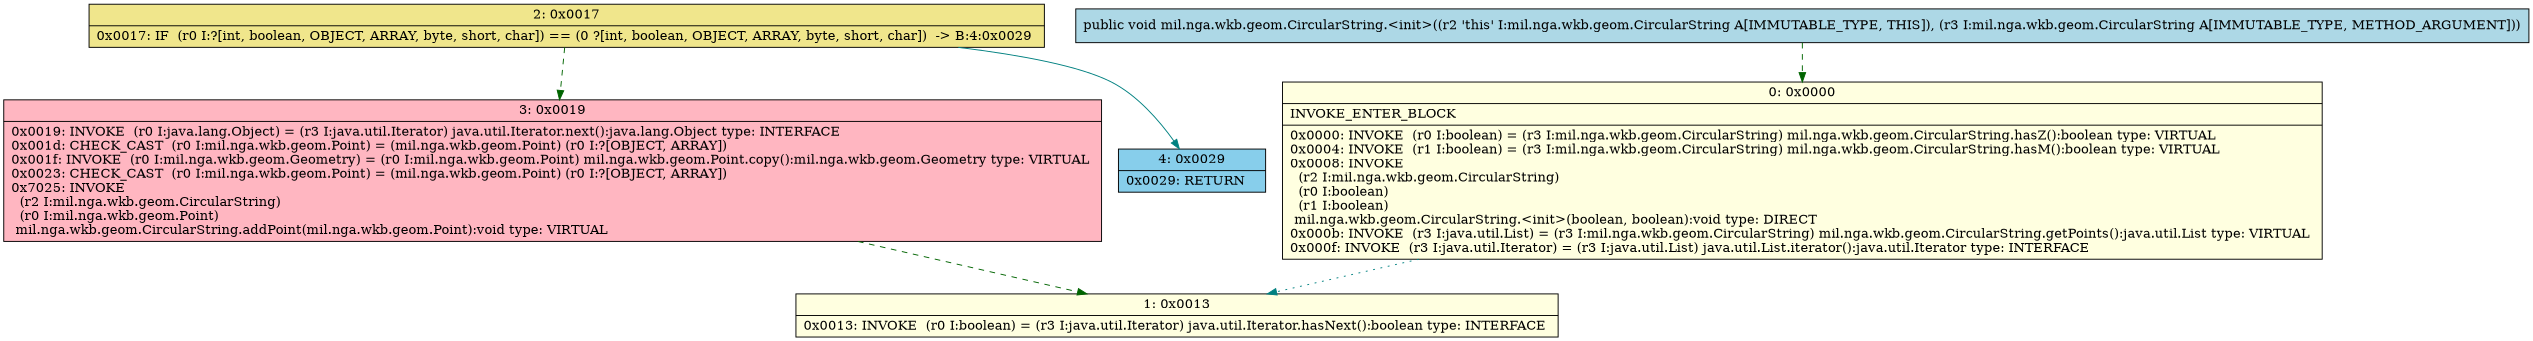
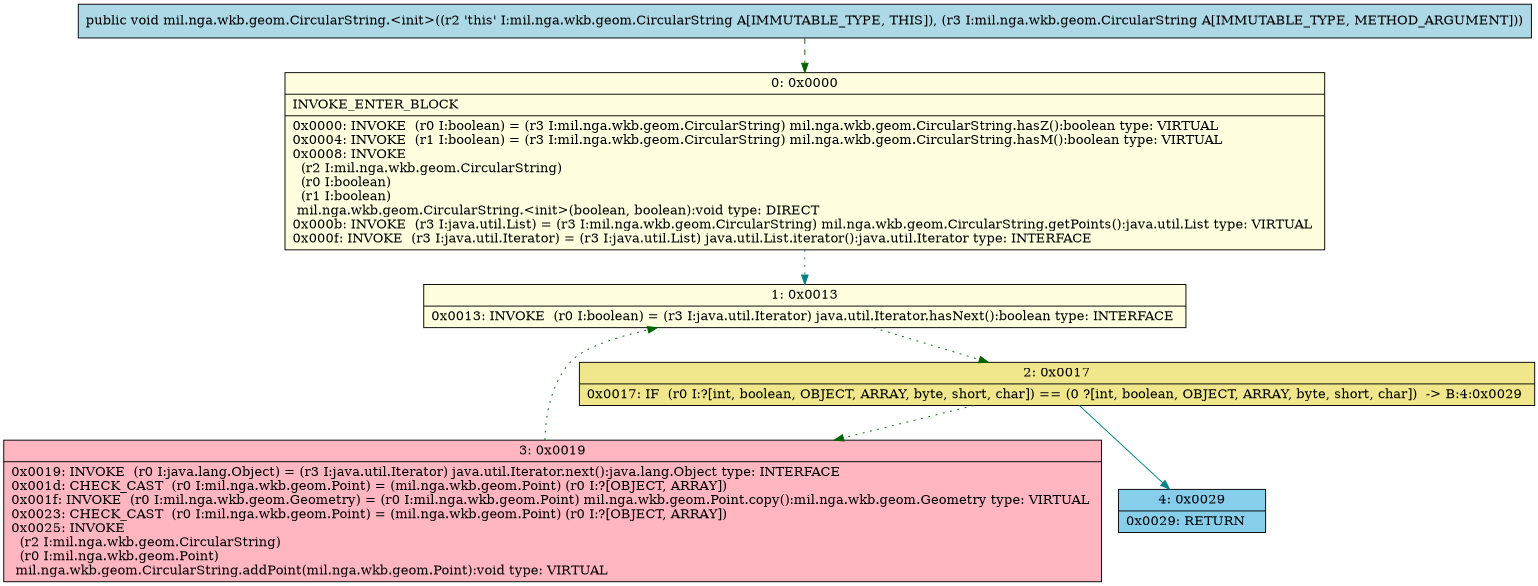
edge "2: 0x0017" -> "3: 0x0019": style dashed -> dotted
node "3: 0x0019": text "0x7025: INVOKE" -> "0x0025: INVOKE"
edge "3: 0x0019" -> "1: 0x0013": style dashed -> dotted
edge "1: 0x0013" -> "2: 0x0017": added
